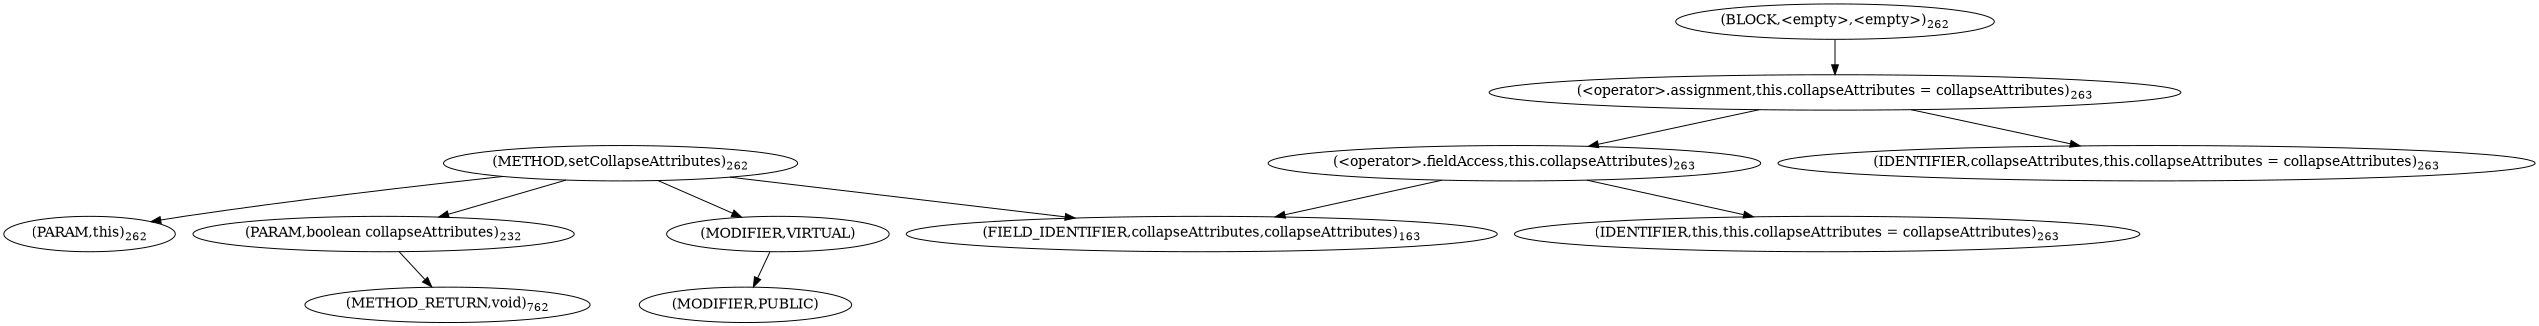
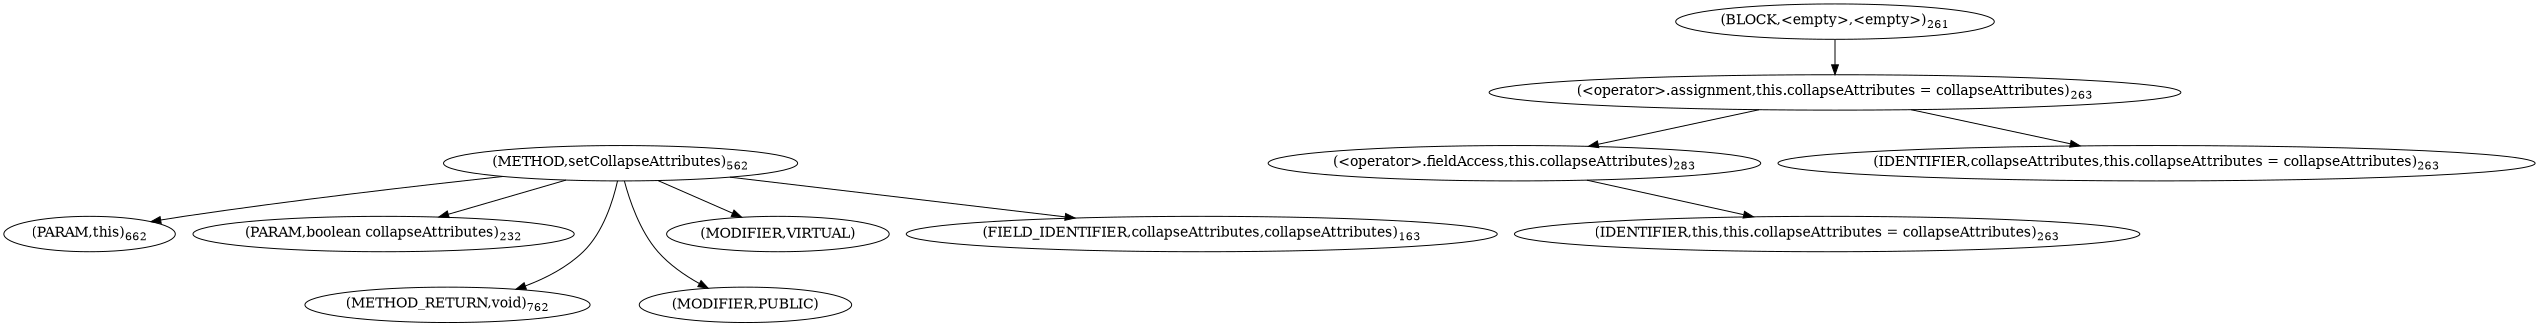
node "(BLOCK,<empty>,<empty>)": text "262" -> "261"
node "(METHOD,setCollapseAttributes)": text "262" -> "562"
node "(<operator>.fieldAccess,this.collapseAttributes)": text "263" -> "283"
edge "(<operator>.fieldAccess,this.collapseAttributes)" -> "(FIELD_IDENTIFIER,collapseAttributes,collapseAttributes)": removed
node "(PARAM,this)": text "262" -> "662"
edge "(MODIFIER,VIRTUAL)" -> "(MODIFIER,PUBLIC)": now "(METHOD,setCollapseAttributes)" -> "(MODIFIER,PUBLIC)"
edge "(PARAM,boolean collapseAttributes)" -> "(METHOD_RETURN,void)": now "(METHOD,setCollapseAttributes)" -> "(METHOD_RETURN,void)"
